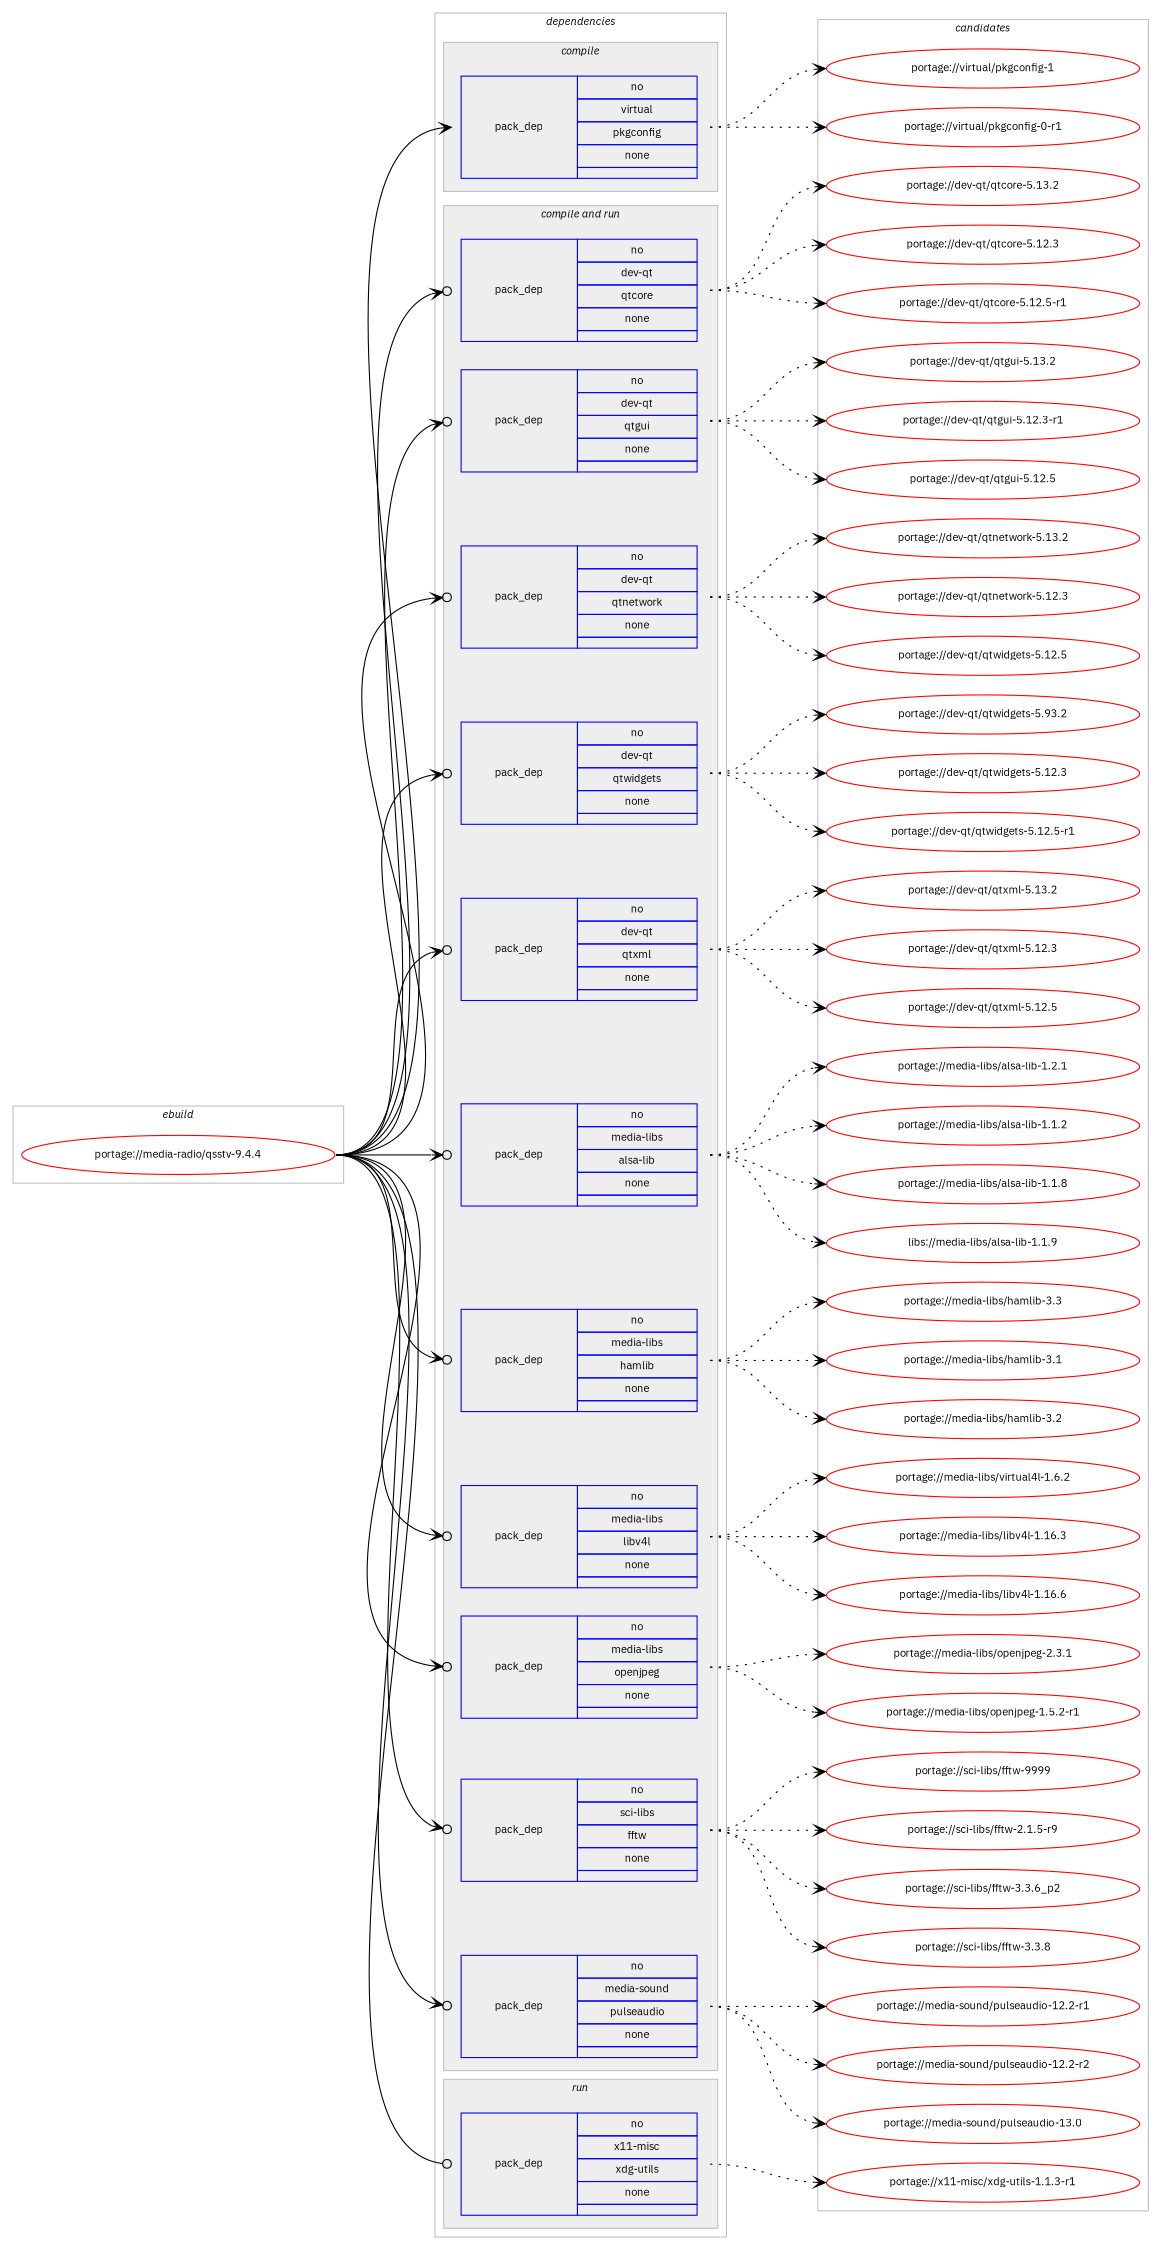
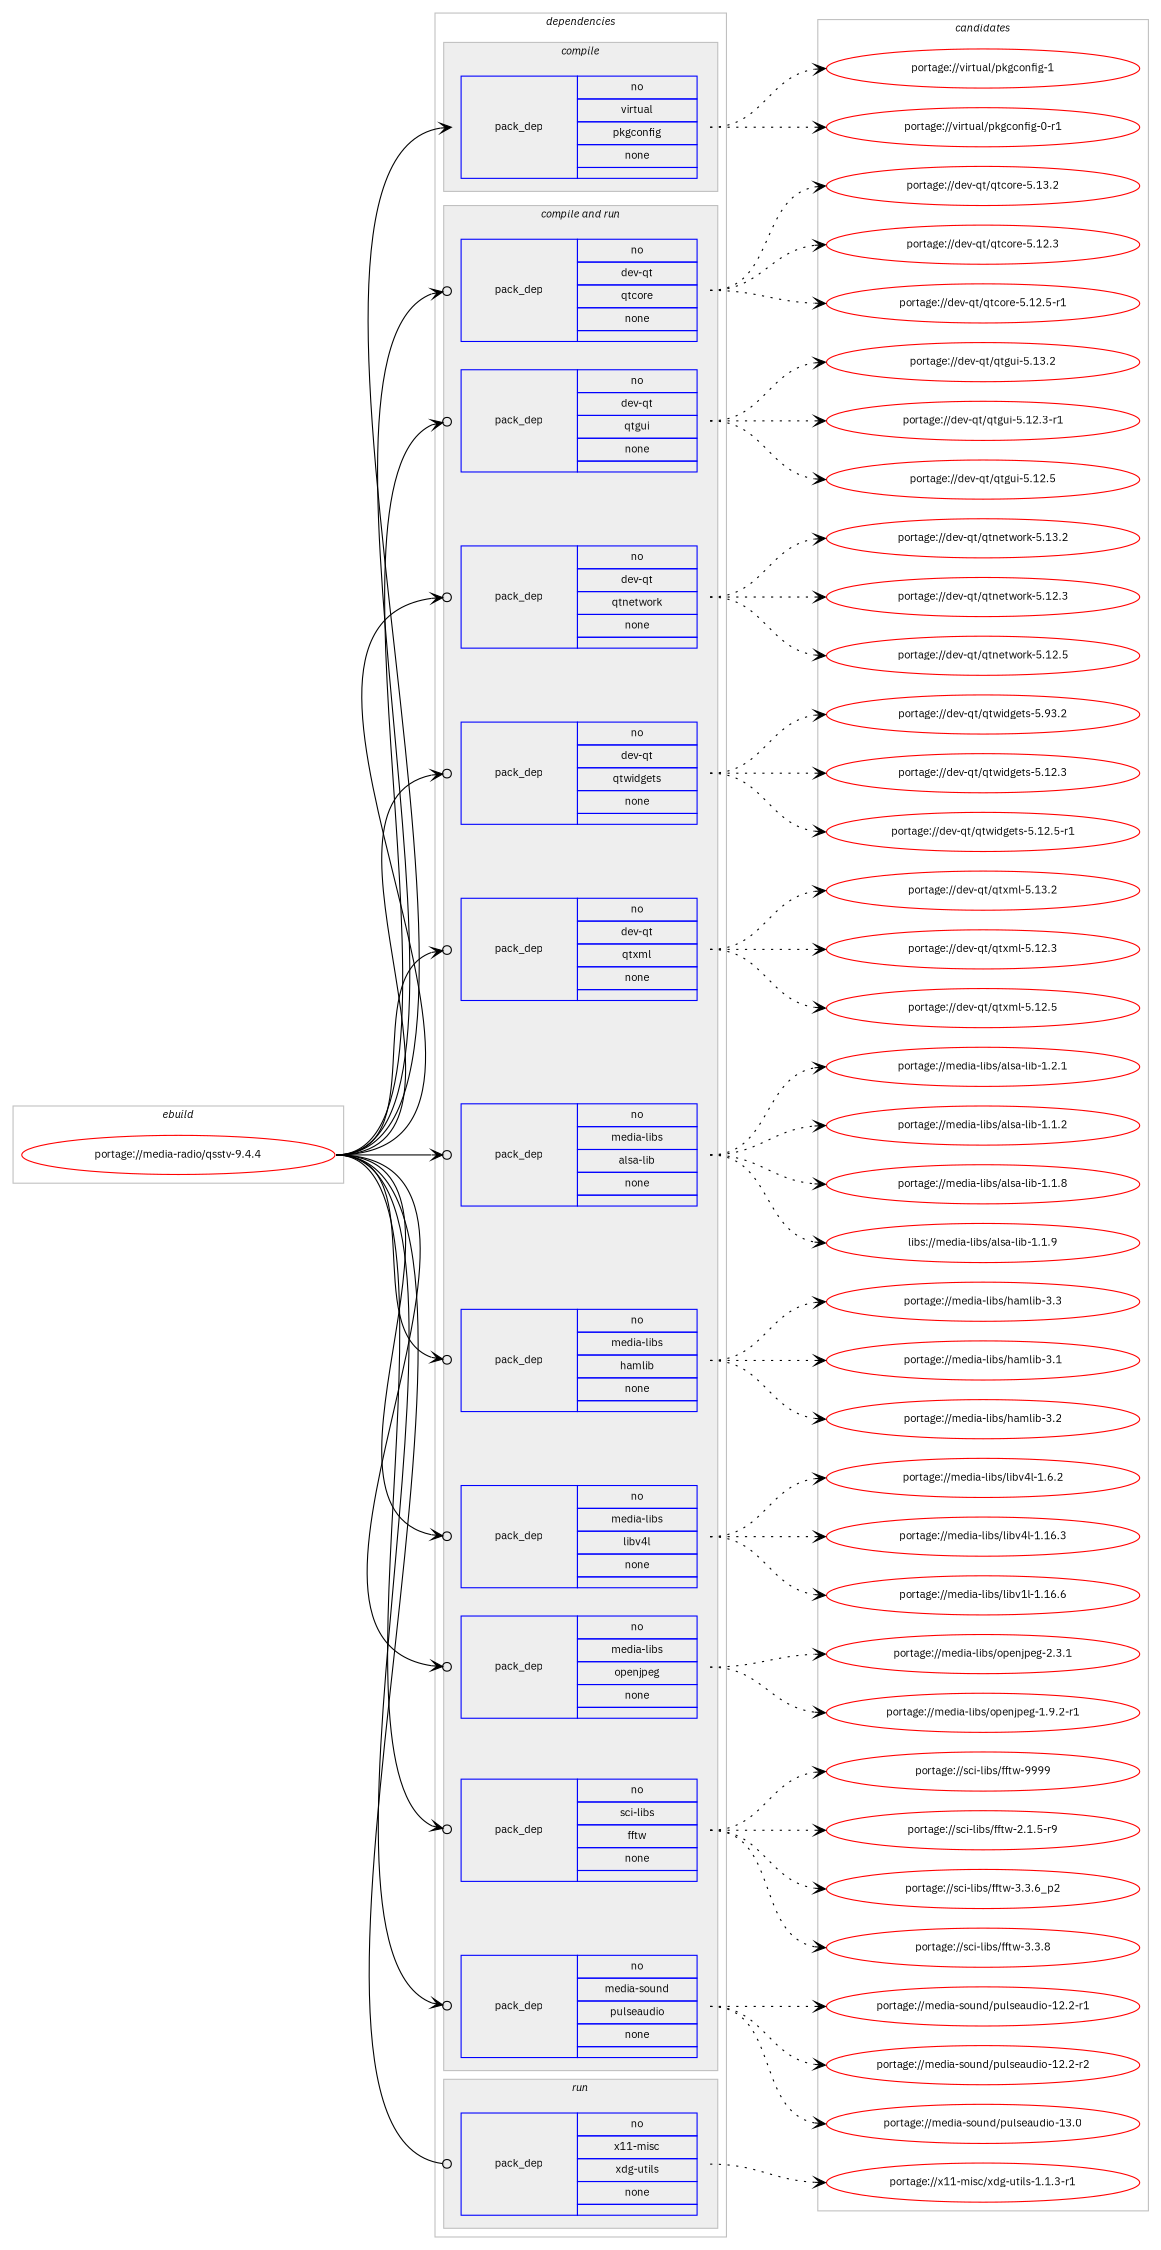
node "portage://dev-qt/qtwidgets-5.12.5": label "portage://dev-qt/qtwidgets-5.12.5" -> "portage://dev-qt/qtnetwork-5.12.5"
node "portage://media-libs/virtual4l-1.6.2": label "portage://media-libs/virtual4l-1.6.2" -> "portage://media-libs/libv4l-1.6.2"
node "portage://media-libs/libv4l-1.16.6": label "portage://media-libs/libv4l-1.16.6" -> "portage://media-libs/libv1l-1.16.6"
node "portage://media-libs/openjpeg-1.5.2-r1": label "portage://media-libs/openjpeg-1.5.2-r1" -> "portage://media-libs/openjpeg-1.9.2-r1"
